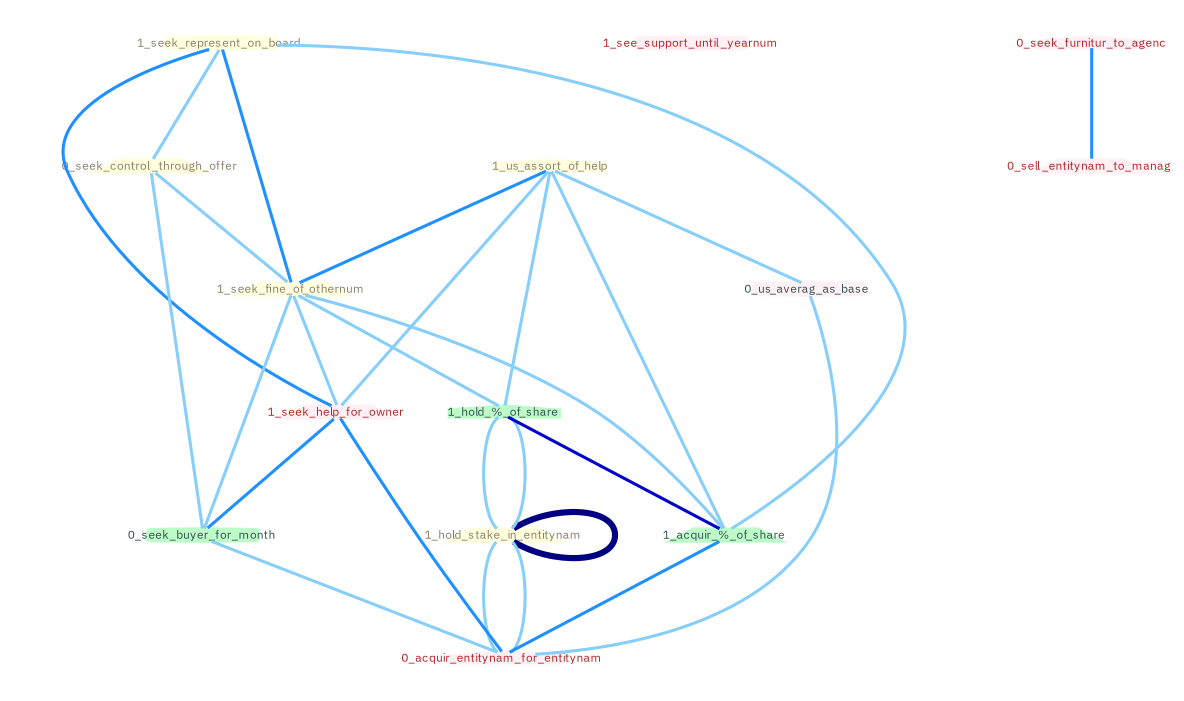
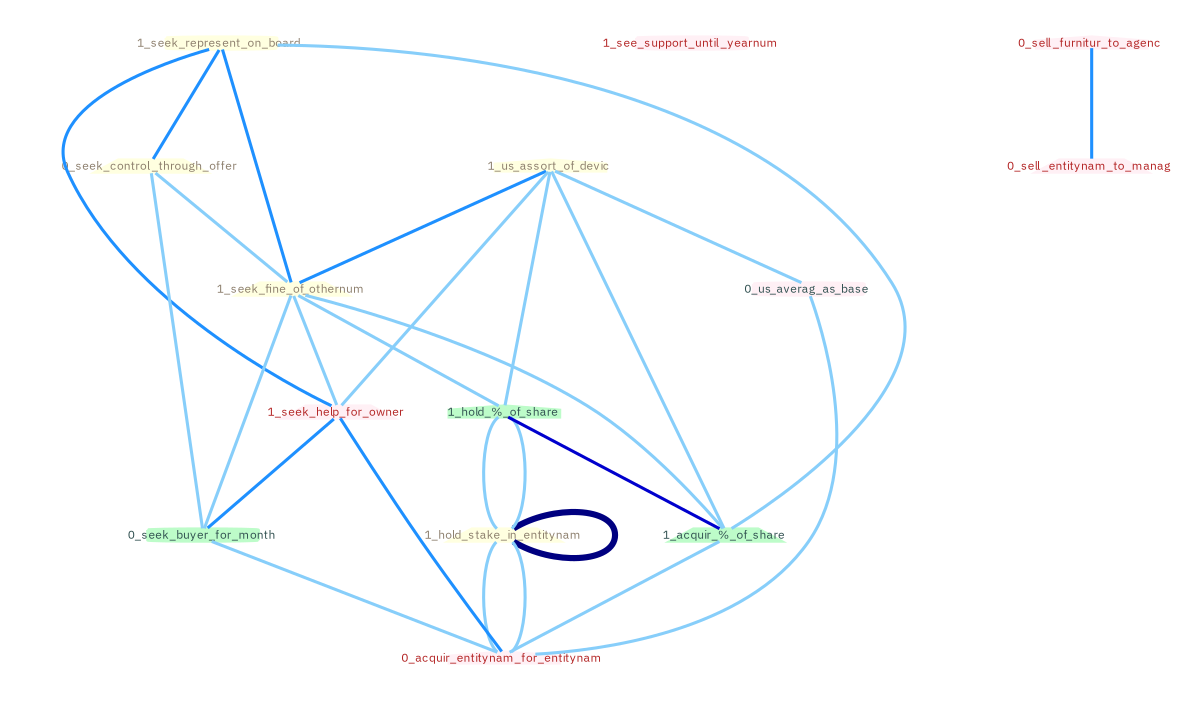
node "0_seek_furnitur_to_agenc": label "0_seek_furnitur_to_agenc" -> "0_sell_furnitur_to_agenc"
edge "1_seek_represent_on_board" -- "0_seek_control_through_offer": color #87cefa -> #1e90ff
node "1_us_assort_of_help": label "1_us_assort_of_help" -> "1_us_assort_of_devic"
edge "1_acquir_%_of_share" -- "0_acquir_entitynam_for_entitynam": color #1e90ff -> #87cefa
